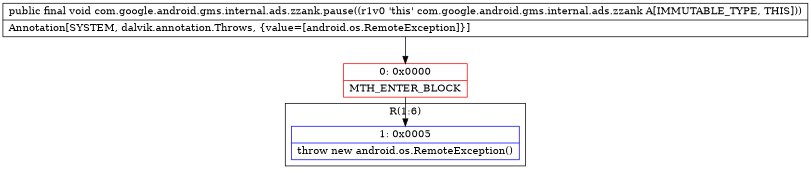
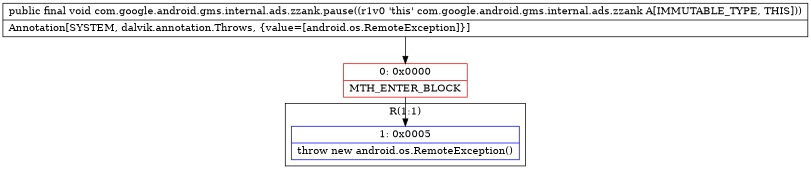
cluster "R(1:6)": label "R(1:6)" -> "R(1:1)"
